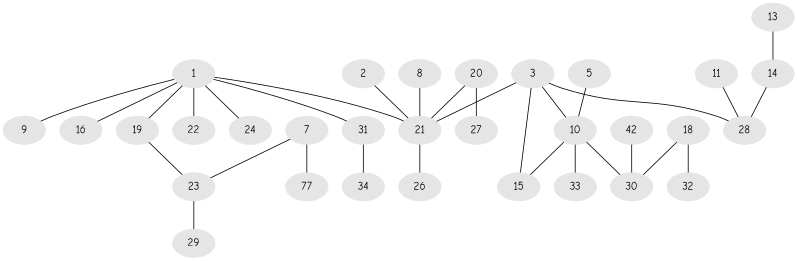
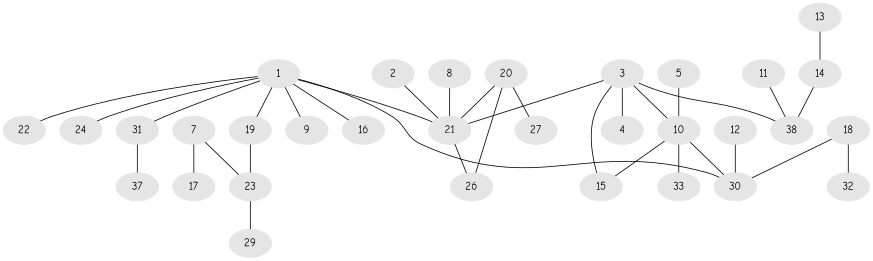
edge "20" -- "26": added
node "4": added
node "42": label "42" -> "12"
node "28": label "28" -> "38"
edge "1" -- "30": added
node "77": label "77" -> "17"
node "34": label "34" -> "37"
